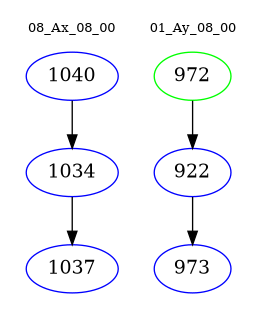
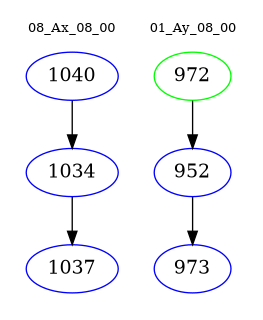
node "922": label "922" -> "952"
